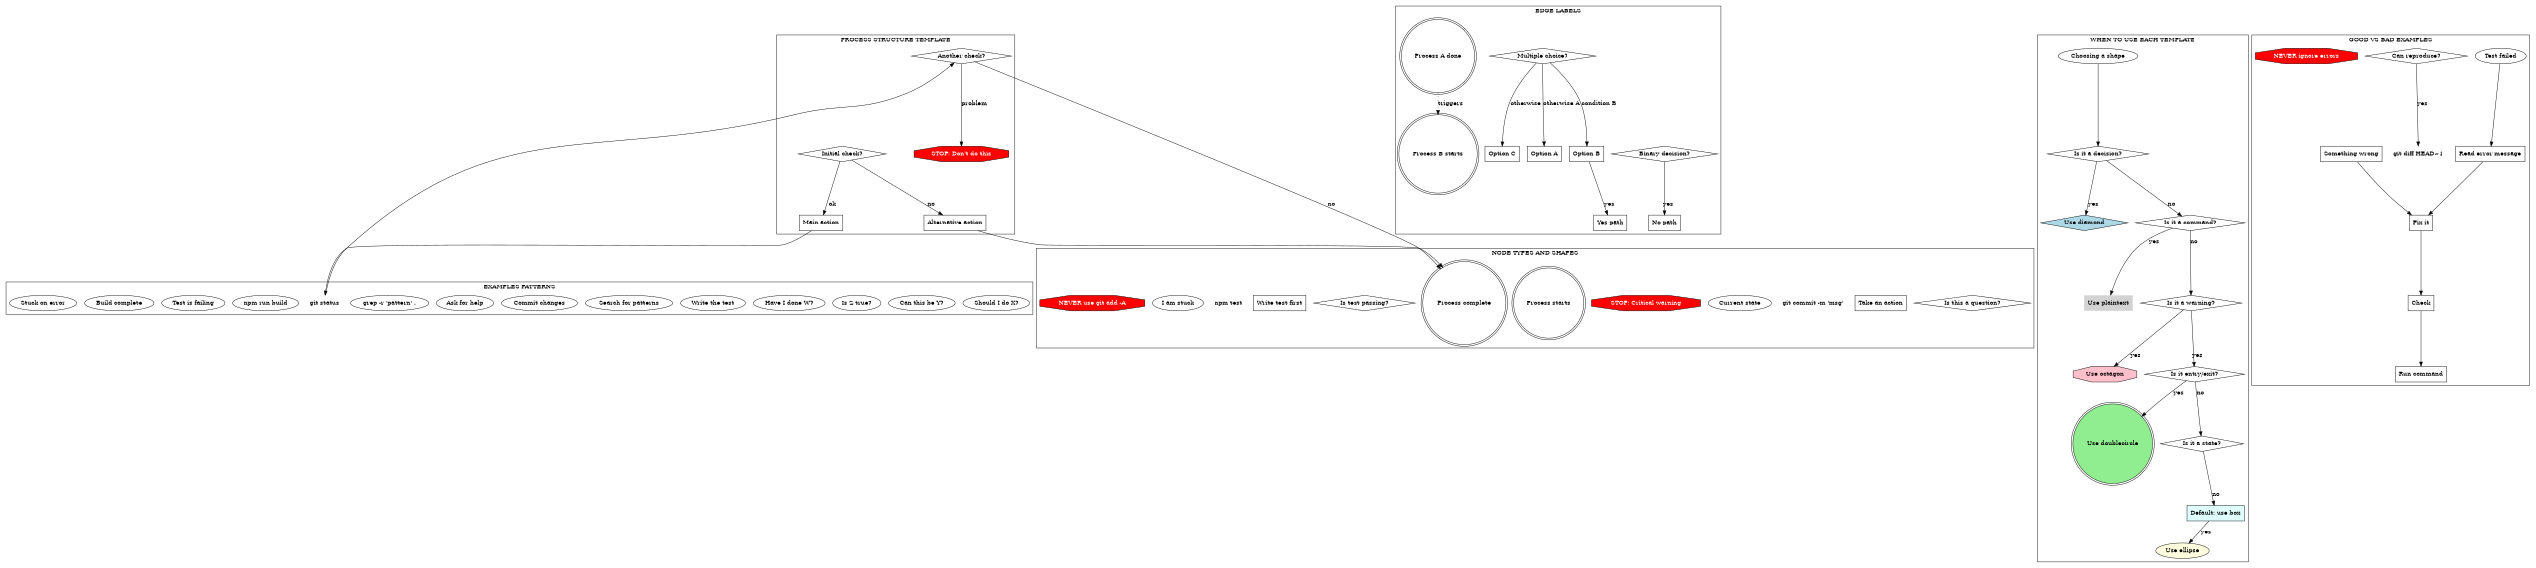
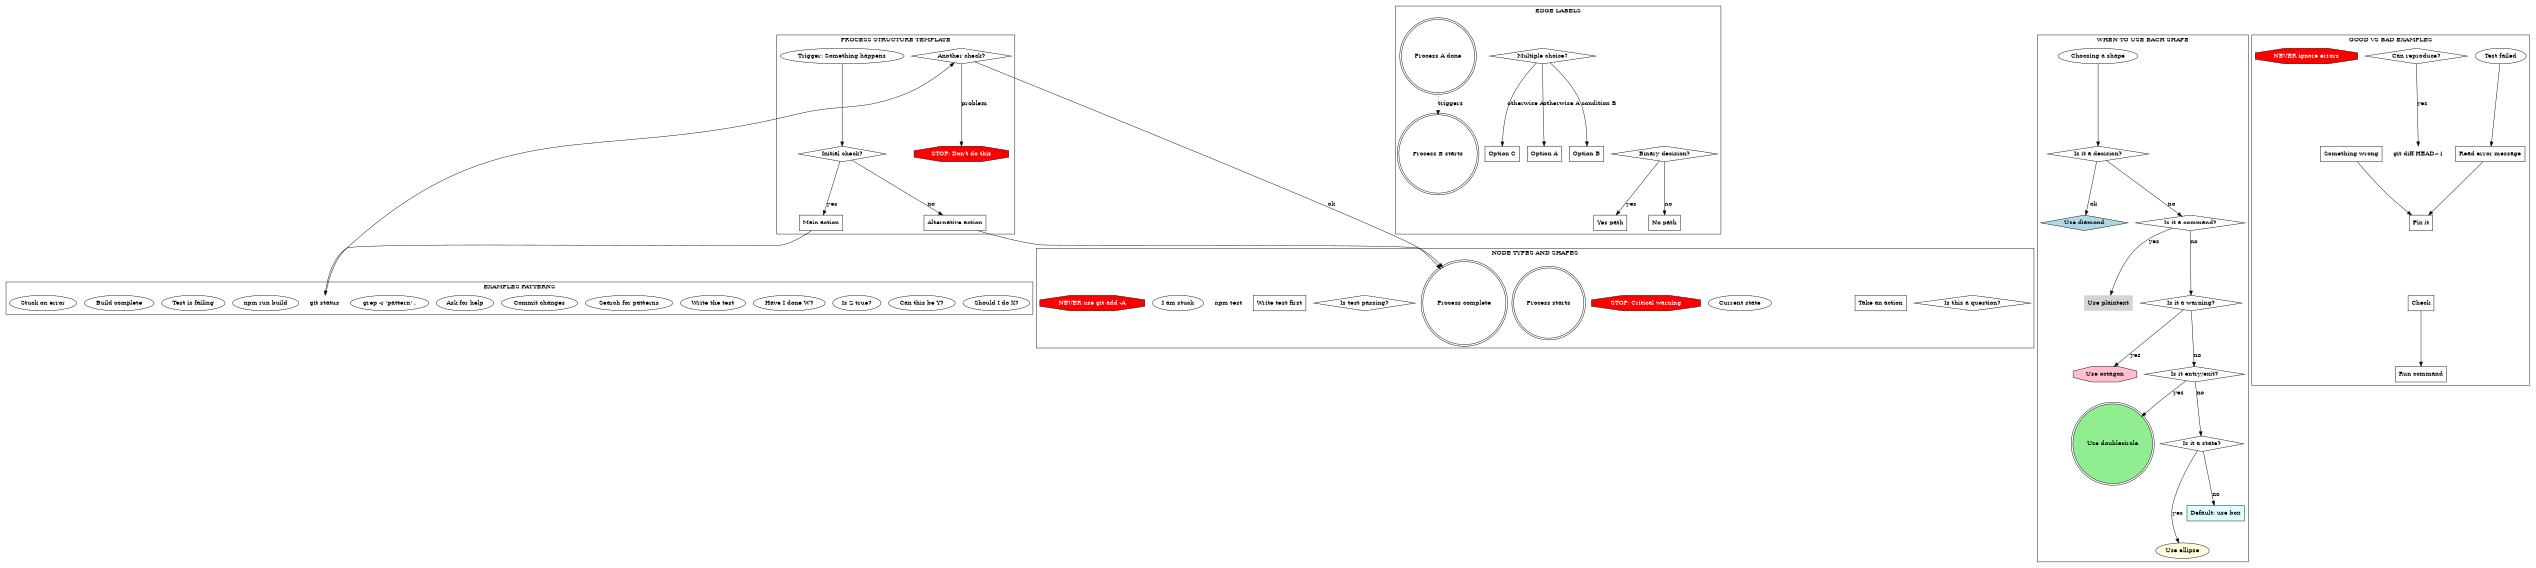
cluster "WHEN TO USE EACH TEMPLATE": label "WHEN TO USE EACH TEMPLATE" -> "WHEN TO USE EACH SHAPE"
node "Trigger: Something happens": added
edge "Multiple choice?" -> "Option C": label "otherwise" -> "otherwise A"
edge "Option B" -> "Yes path": now "Binary decision?" -> "Yes path"
edge "Initial check?" -> "Main action": label "ok" -> "yes"
edge "Another check?" -> "Process complete": label "no" -> "ok"
edge "Binary decision?" -> "No path": label "yes" -> "no"
edge "Is it a decision?" -> "Use diamond": label "yes" -> "ok"
edge "Fix it" -> "Check": removed
node "git commit -m 'msg'": removed
edge "Is it a warning?" -> "Is it entry/exit?": label "yes" -> "no"
edge "Default: use box" -> "Use ellipse": now "Is it a state?" -> "Use ellipse"
